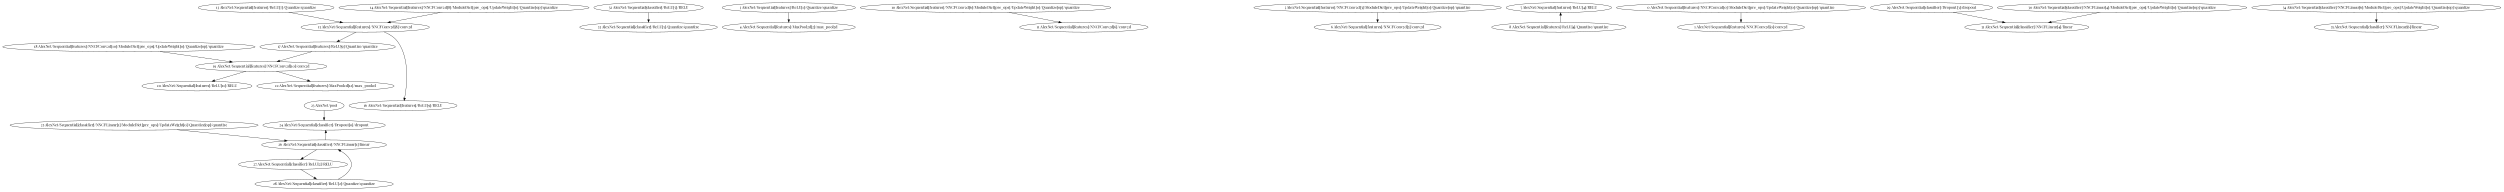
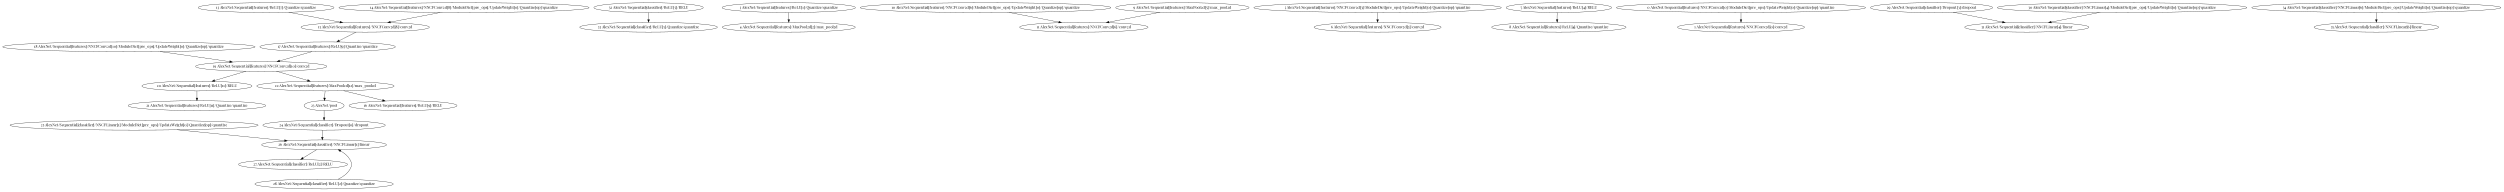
node "9 AlexNet/Sequential[features]/MaxPool2d[5]/max_pool2d": added
edge "8 AlexNet/Sequential[features]/ReLU[4]/Quantize/quantize" -> "7 AlexNet/Sequential[features]/ReLU[4]/RELU": reversed
edge "15 AlexNet/Sequential[features]/NNCFConv2d[8]/conv2d" -> "16 AlexNet/Sequential[features]/ReLU[9]/RELU": now "22 AlexNet/Sequential[features]/MaxPool2d[12]/max_pool2d" -> "16 AlexNet/Sequential[features]/ReLU[9]/RELU"
edge "22 AlexNet/Sequential[features]/MaxPool2d[12]/max_pool2d" -> "23 AlexNet/pool": added
node "21 AlexNet/Sequential[features]/ReLU[11]/Quantize/quantize": added
edge "26 AlexNet/Sequential[classifier]/NNCFLinear[1]/linear" -> "24 AlexNet/Sequential[classifier]/Dropout[0]/dropout": reversed
edge "27 AlexNet/Sequential[classifier]/ReLU[2]/RELU" -> "28 AlexNet/Sequential[classifier]/ReLU[2]/Quantize/quantize": removed
